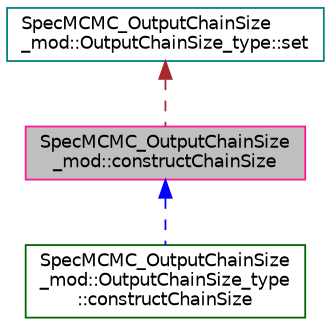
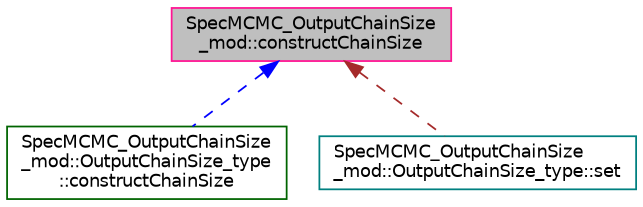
edge "SpecMCMC_OutputChainSize _mod::constructChainSize" -> "SpecMCMC_OutputChainSize _mod::OutputChainSize_type::set": reversed
